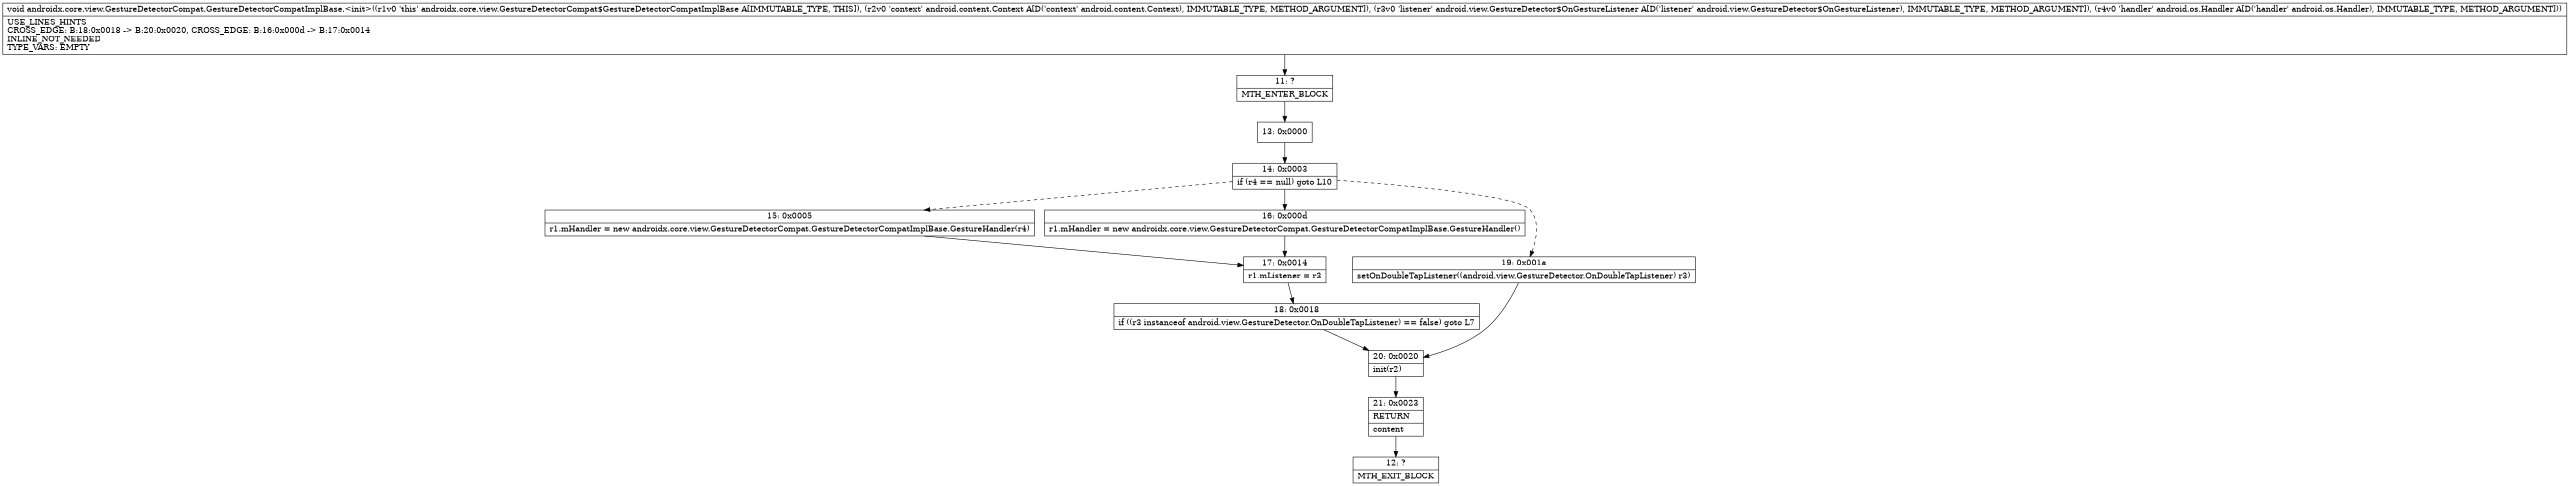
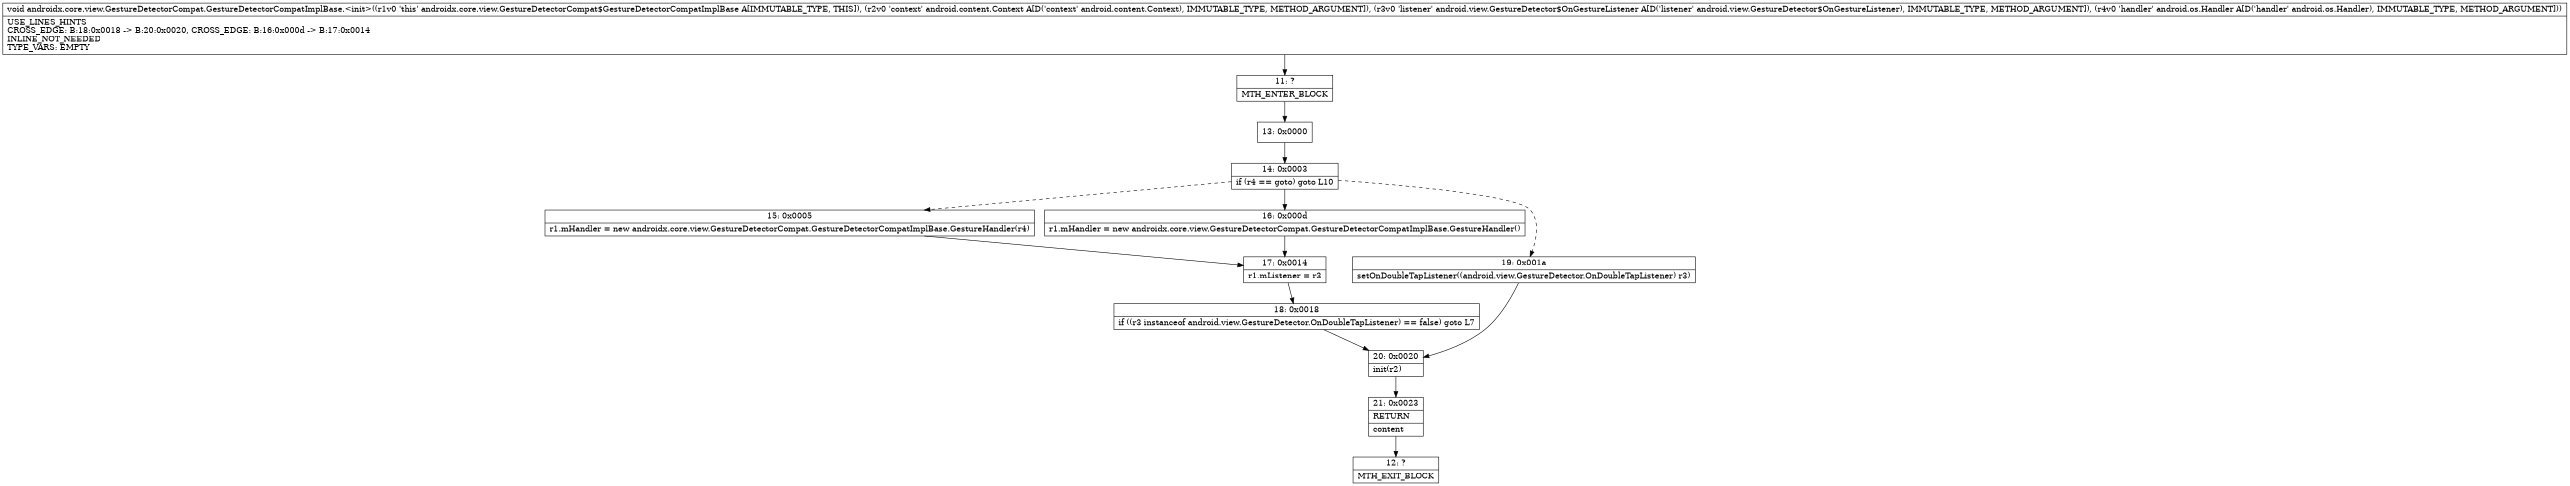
node "14: 0x0003": text "if (r4 == null) goto L10" -> "if (r4 == goto) goto L10"
